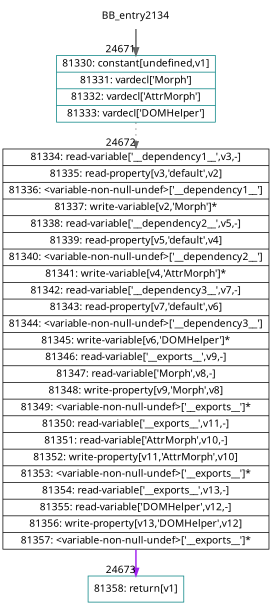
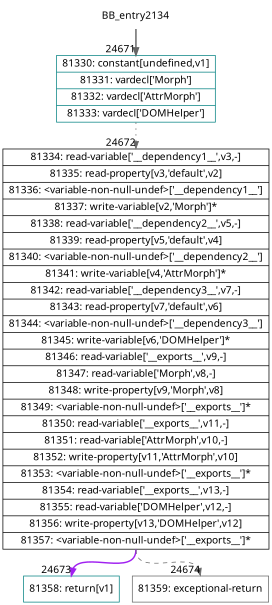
node "81359: exceptional-return": added
